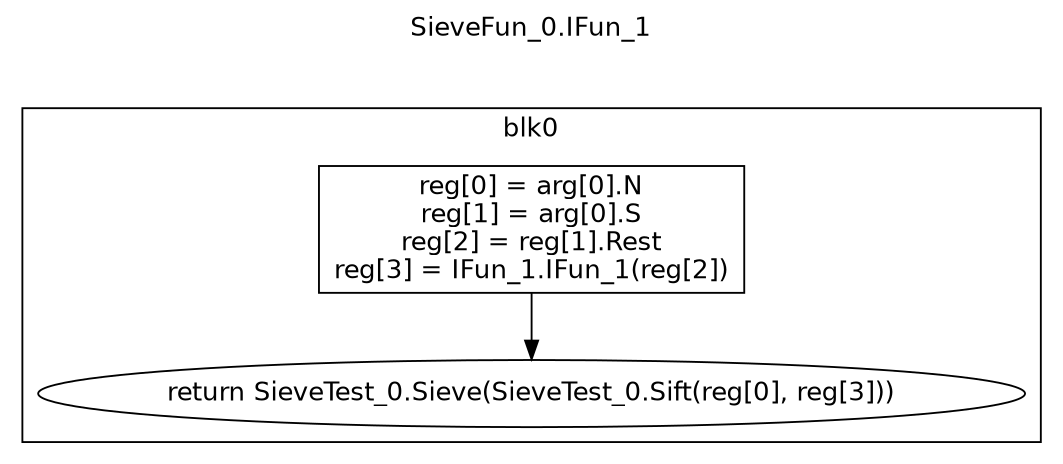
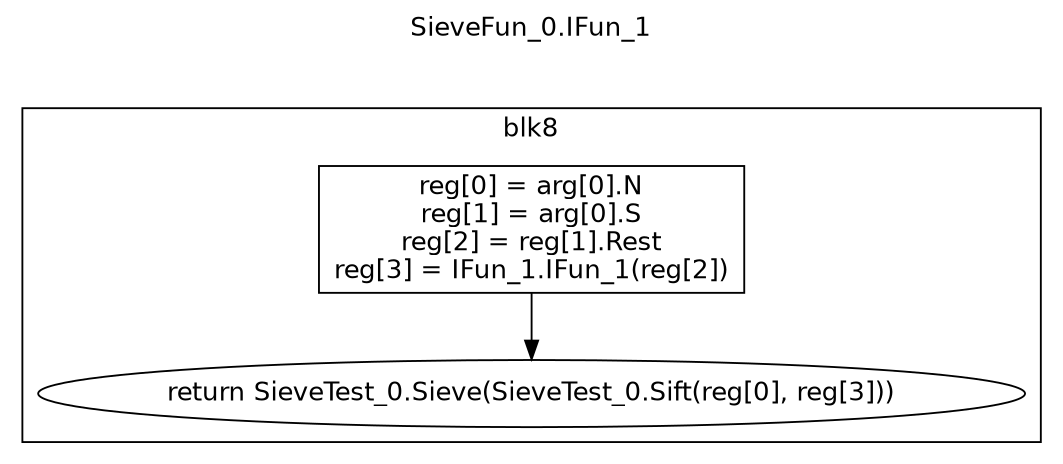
cluster "blk0": label "blk0" -> "blk8"
